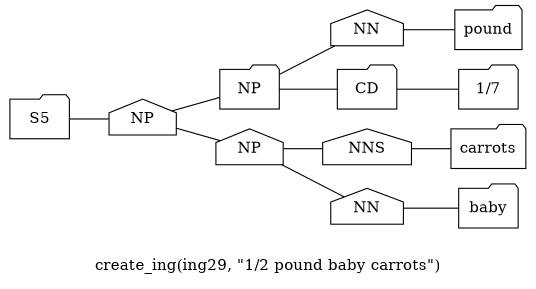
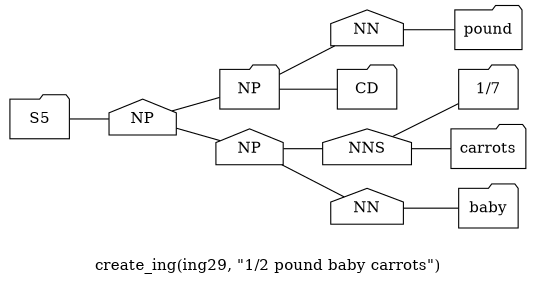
edge "CD" -- "1/7": now "NNS" -- "1/7"
